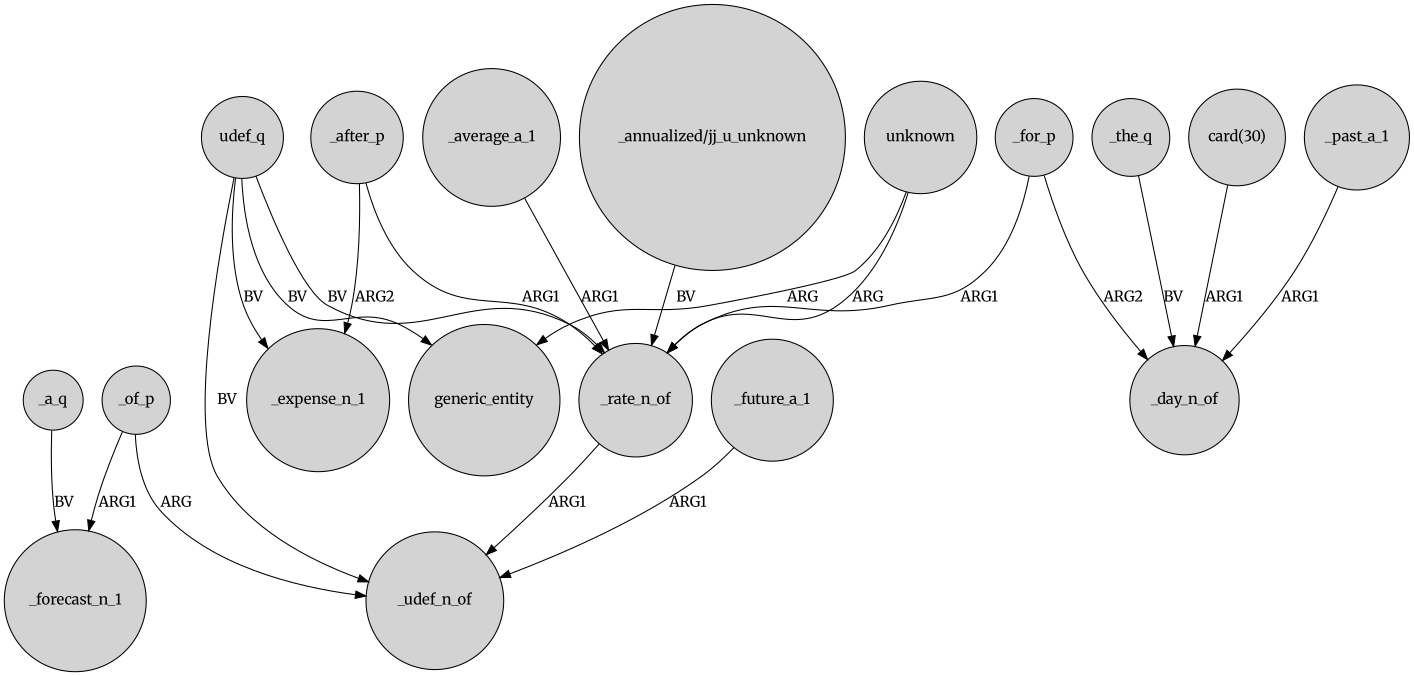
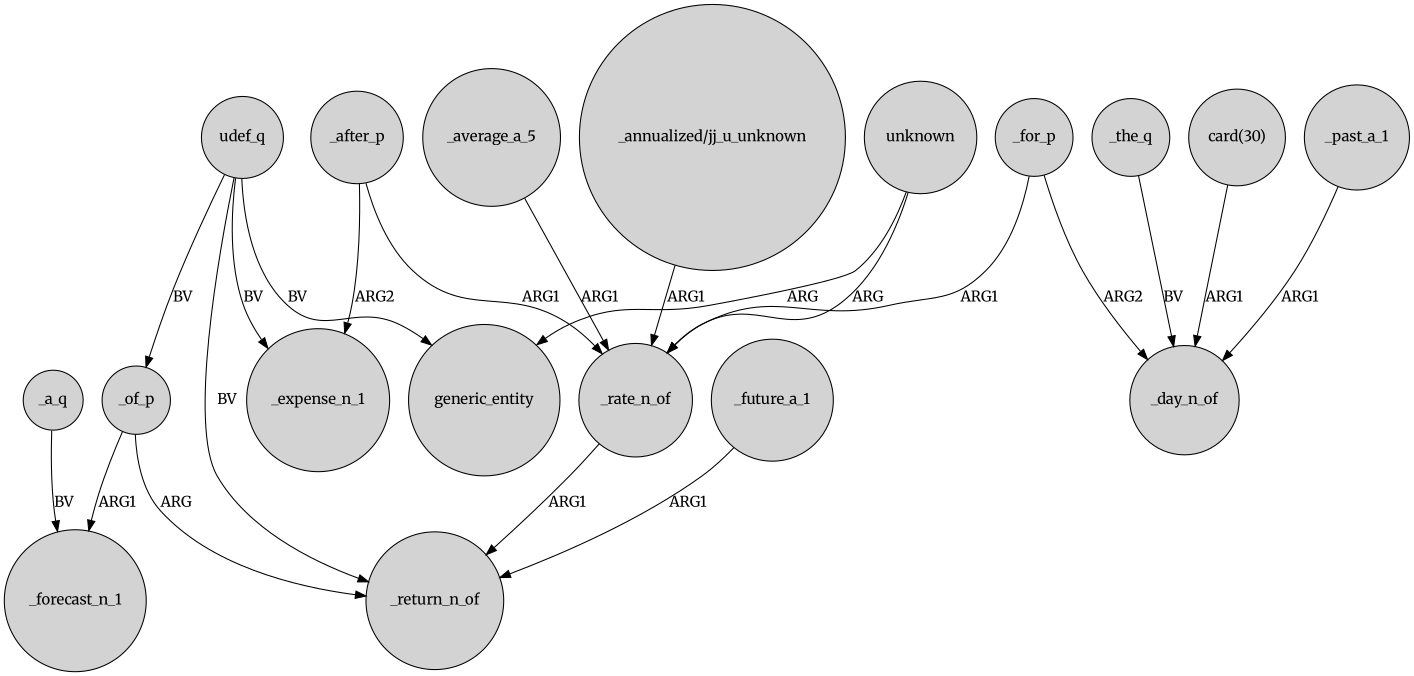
node "_average_a_1": label "_average_a_1" -> "_average_a_5"
edge "_annualized/jj_u_unknown" -> "_rate_n_of": label "BV" -> "ARG1"
edge "udef_q" -> "_rate_n_of": now "udef_q" -> "_of_p"
node "_udef_n_of": label "_udef_n_of" -> "_return_n_of"
